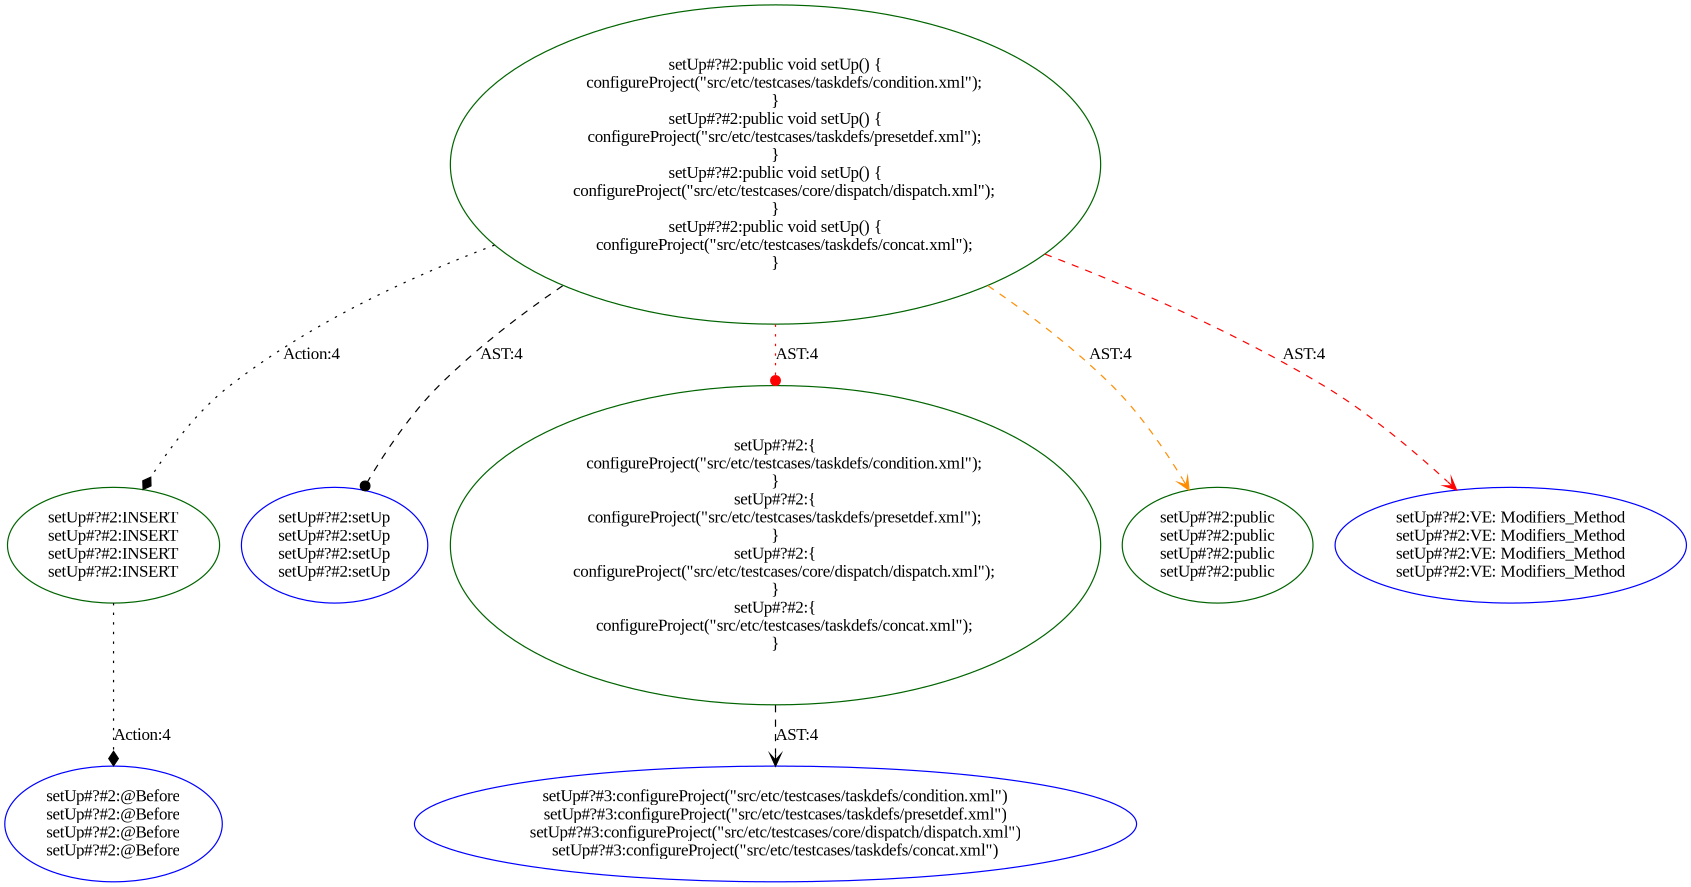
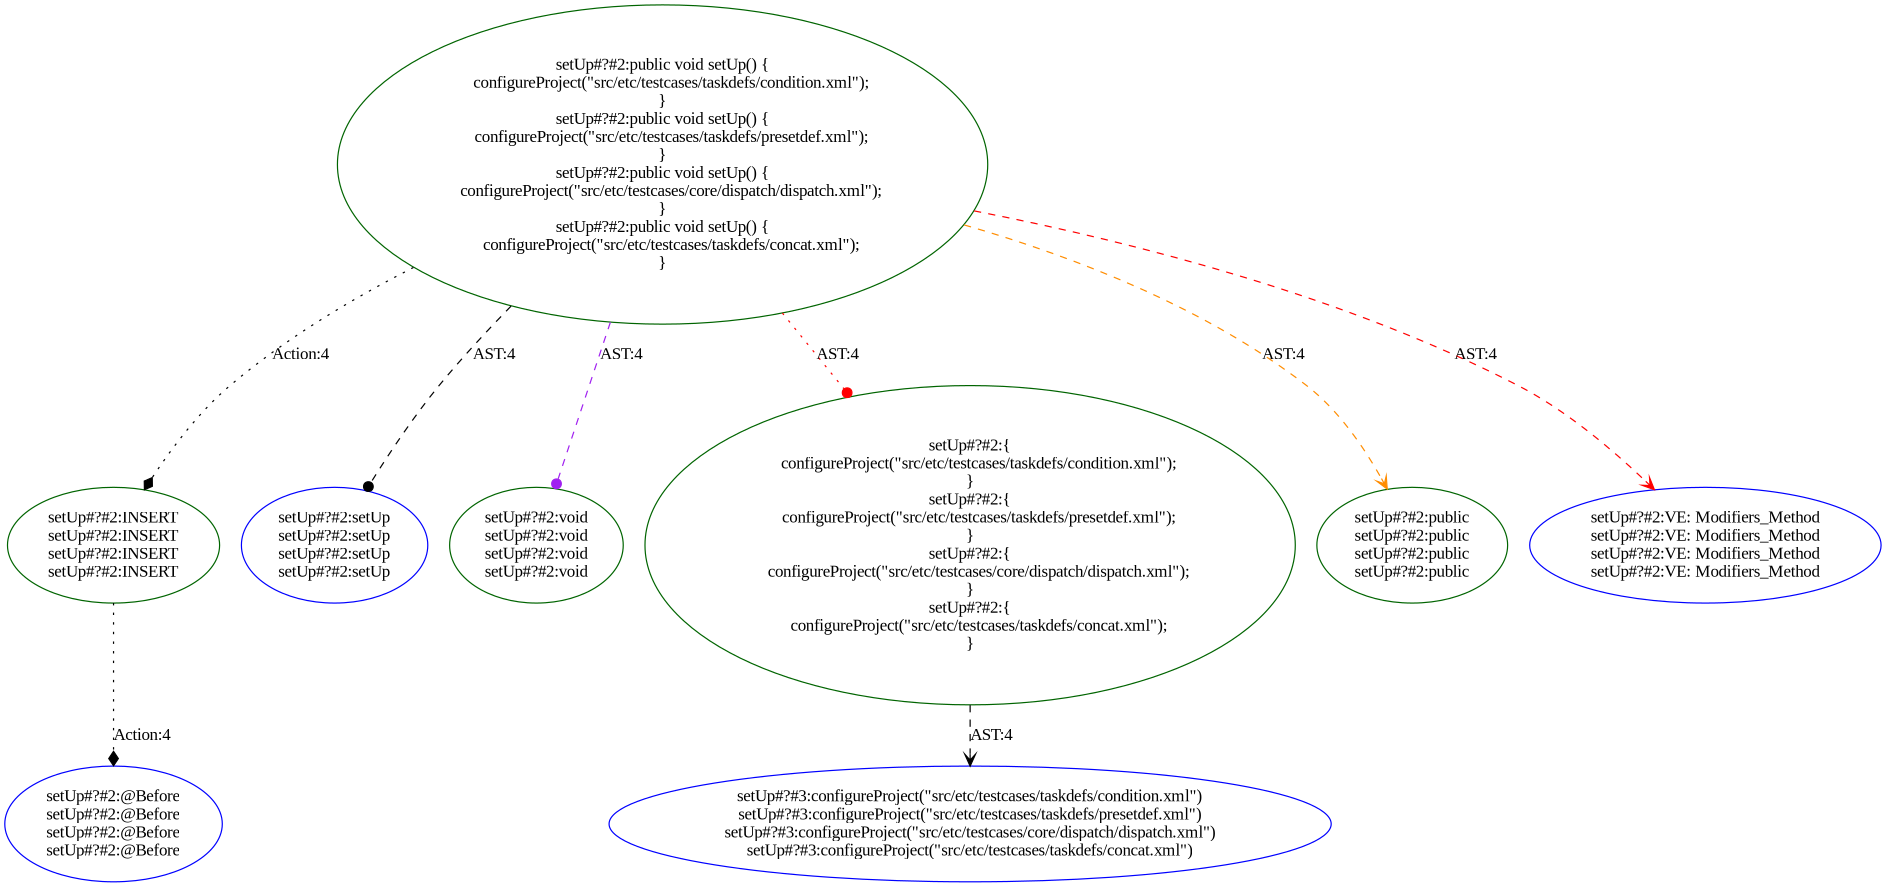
node "setUp#?#2:void setUp#?#2:void setUp#?#2:void setUp#?#2:void": added
